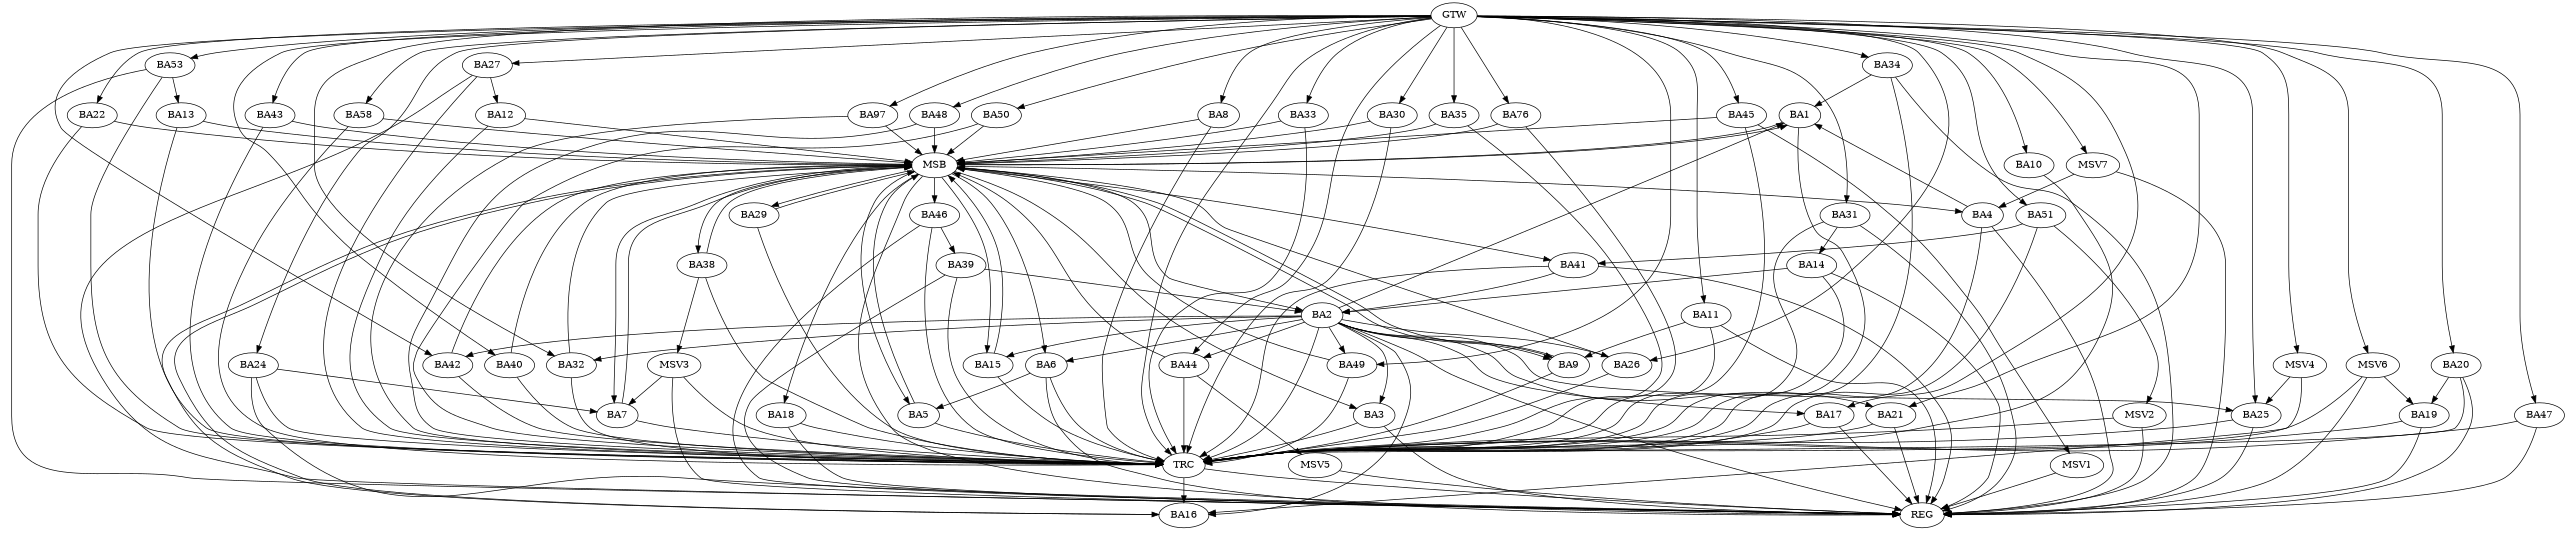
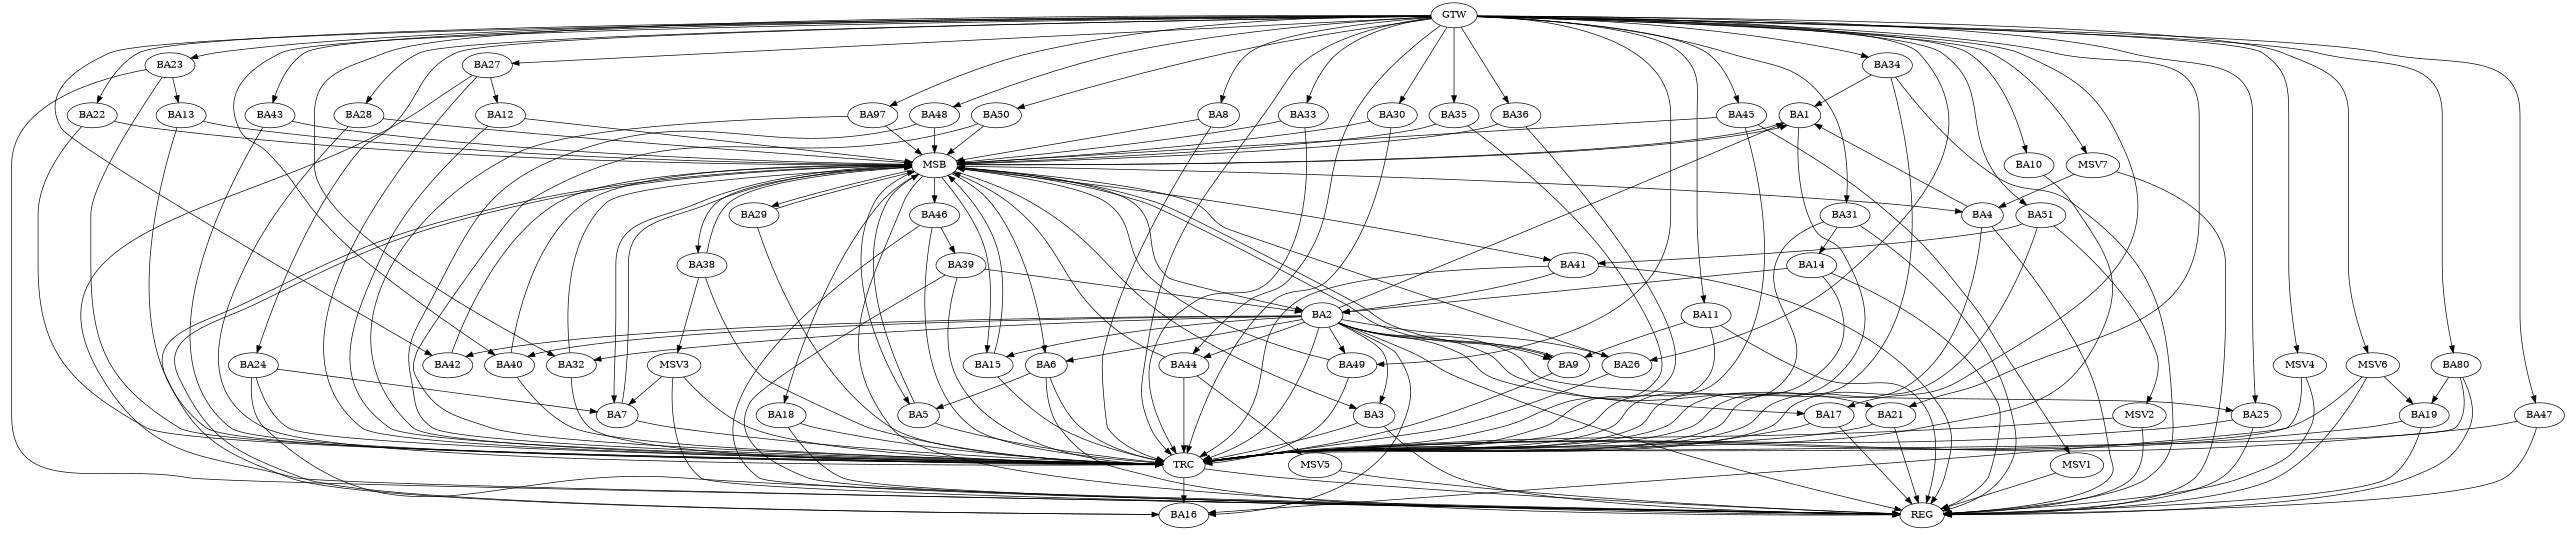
node "BA53": label "BA53" -> "BA23"
node "BA58": label "BA58" -> "BA28"
node "BA76": label "BA76" -> "BA36"
edge "BA2" -> "BA40": added
node "BA20": label "BA20" -> "BA80"
edge "MSV4" -> "BA25": now "MSV4" -> "REG"
edge "BA42" -> "TRC": removed
